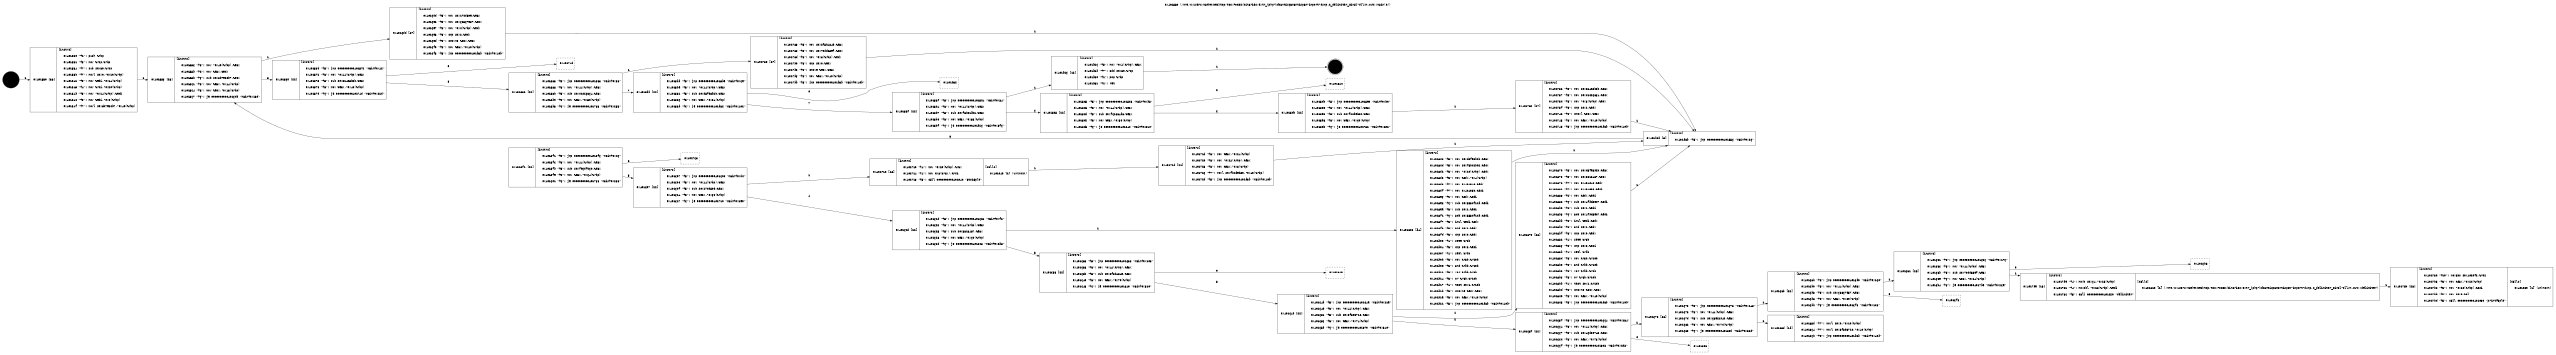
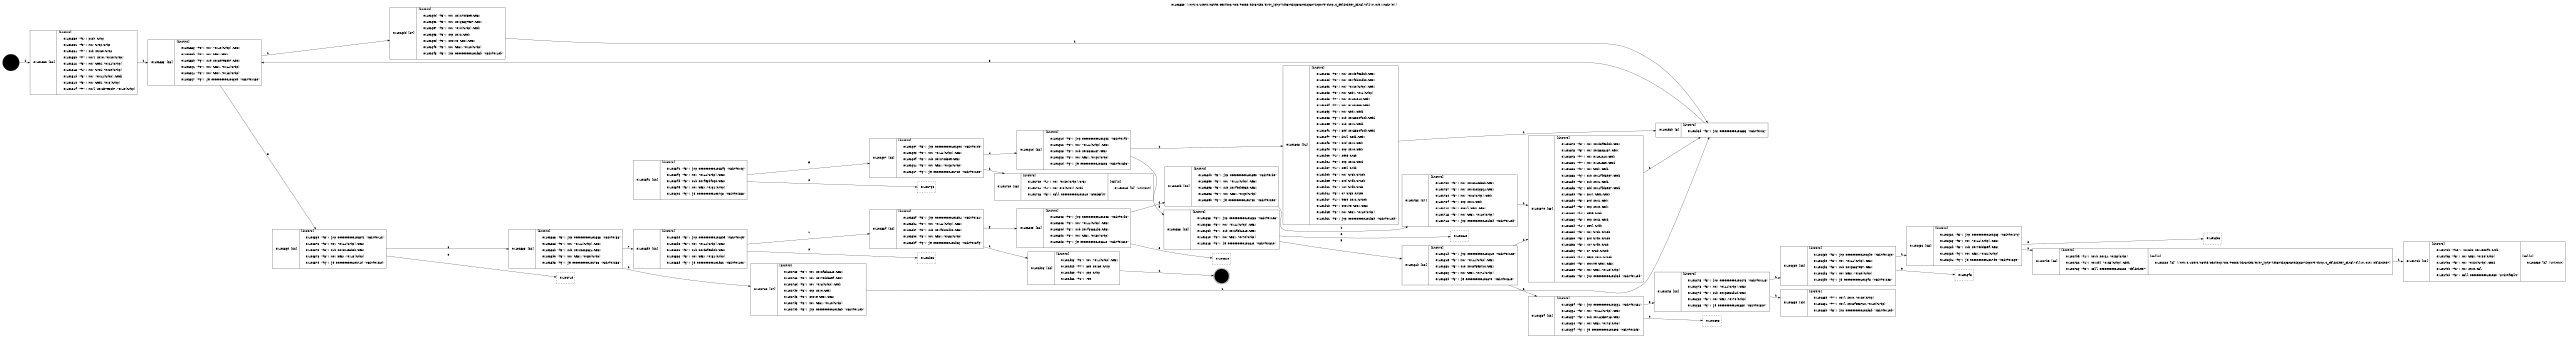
edge "0x401732 [27]" -> "0x401939 [5]": now "0x401732 [27]" -> "0x401870 [88]"
node "0x40171d [21]": removed
